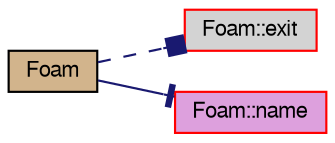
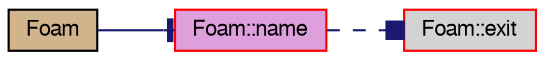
edge "Foam" -> "Foam::exit": now "Foam::name" -> "Foam::exit"
